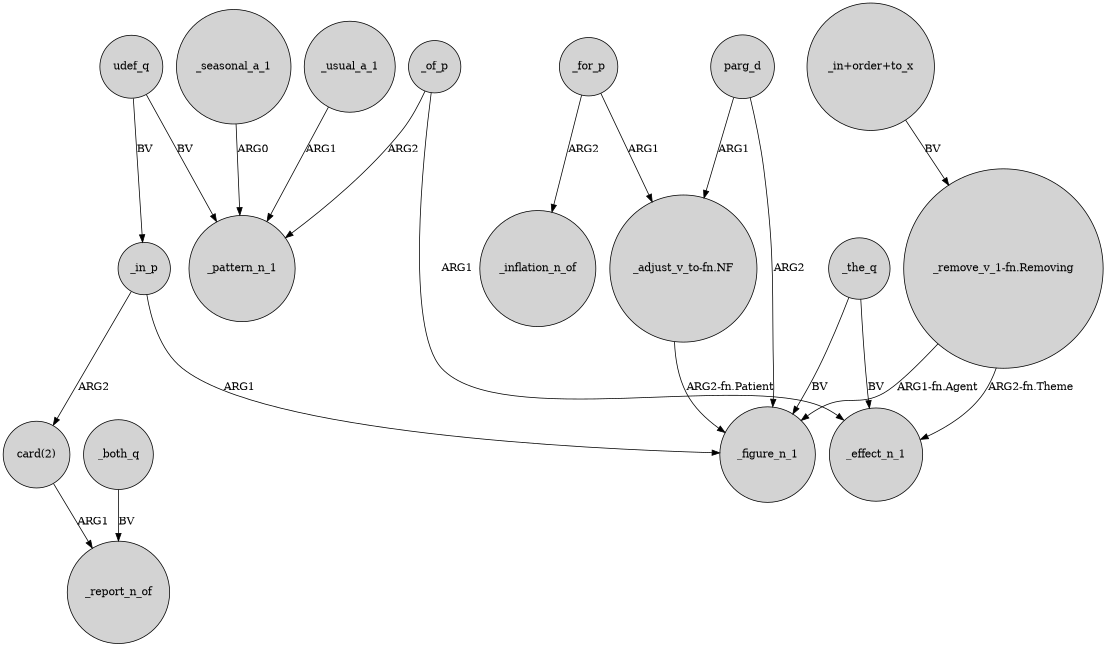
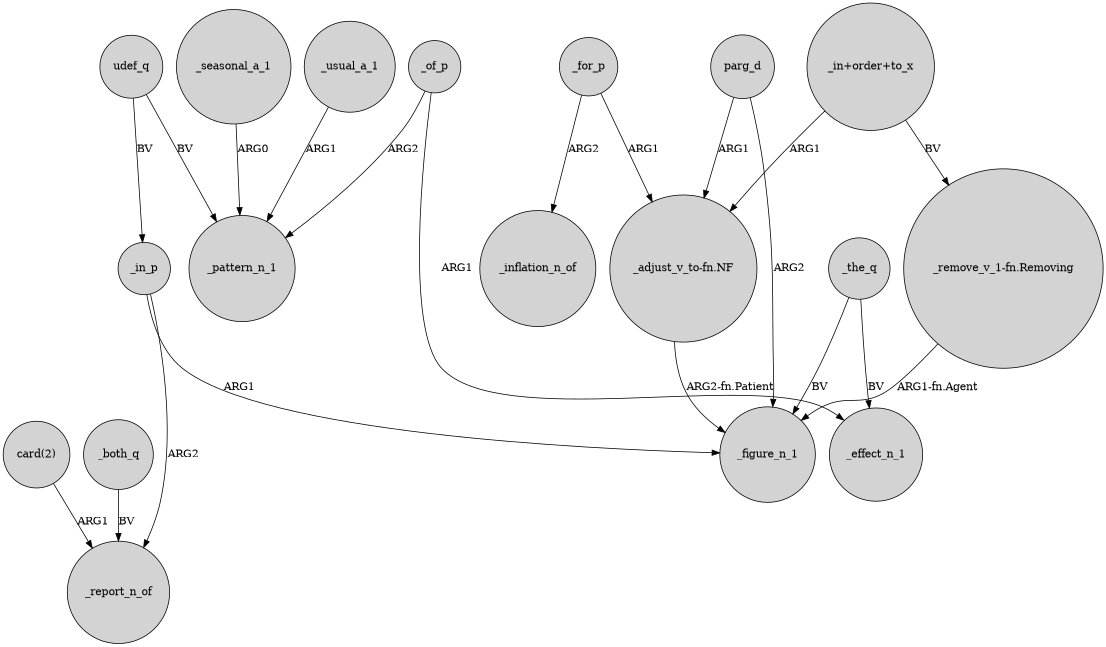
edge "_in+order+to_x" -> "_adjust_v_to-fn.NF": added, label "ARG1"
edge "_in_p" -> "card(2)": now "_in_p" -> "_report_n_of"
edge "_remove_v_1-fn.Removing" -> "_effect_n_1": removed, label "ARG2-fn.Theme"
